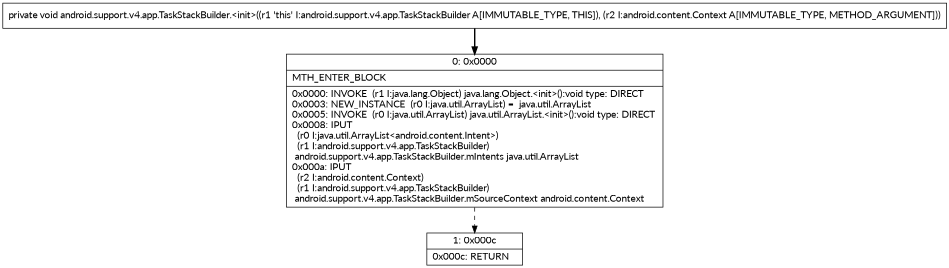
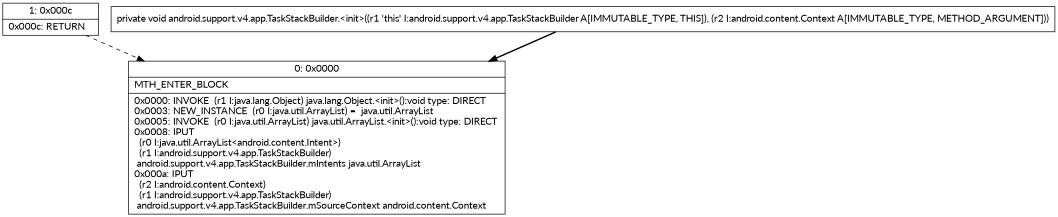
edge "0: 0x0000" -> "1: 0x000c": reversed
